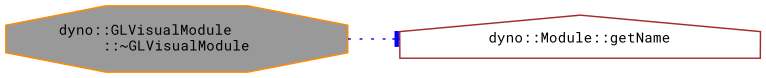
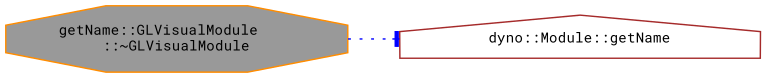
node "dyno::GLVisualModule ::~GLVisualModule": label "dyno::GLVisualModule ::~GLVisualModule" -> "getName::GLVisualModule ::~GLVisualModule"
